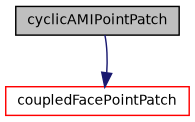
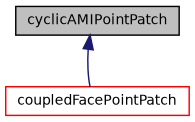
edge "cyclicAMIPointPatch" -> "coupledFacePointPatch": reversed
